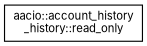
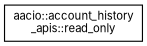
node "aacio::account_history _history::read_only": label "aacio::account_history _history::read_only" -> "aacio::account_history _apis::read_only"
